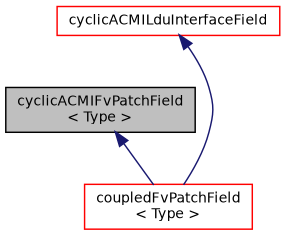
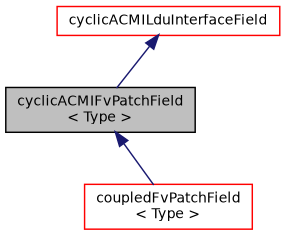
edge "coupledFvPatchField < Type >" -> "cyclicACMILduInterfaceField": now "cyclicACMIFvPatchField < Type >" -> "cyclicACMILduInterfaceField"
